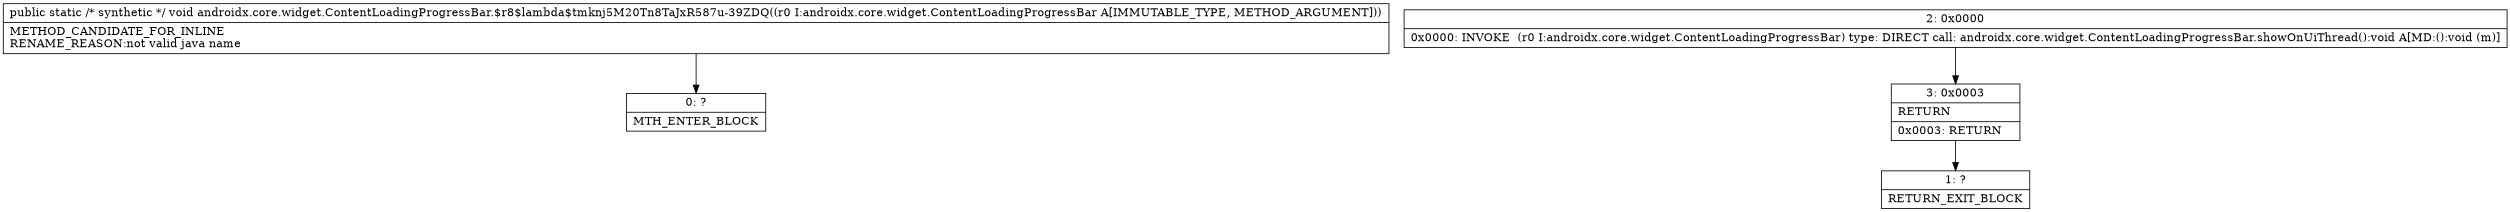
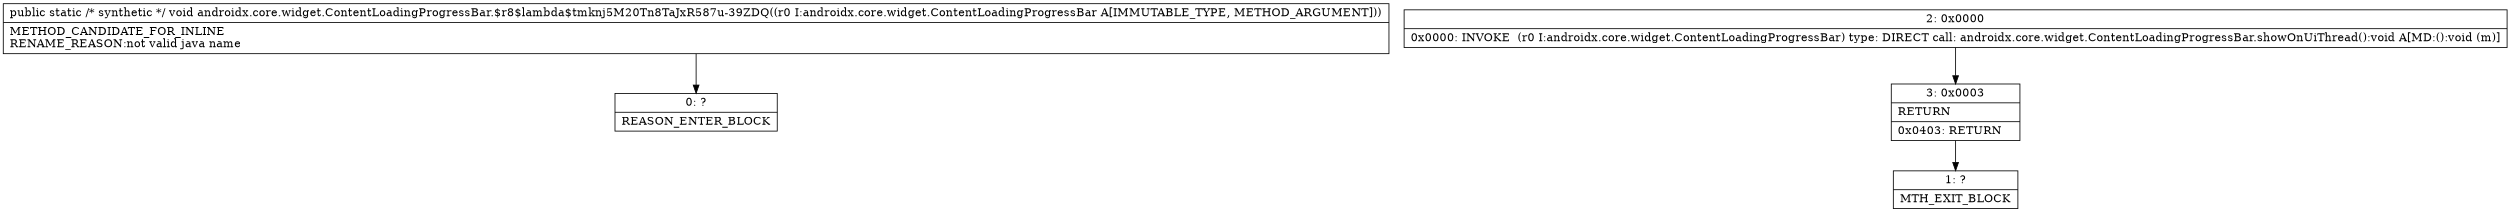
node "0: ?": text "MTH_ENTER_BLOCK" -> "REASON_ENTER_BLOCK"
node "3: 0x0003": text "0x0003: RETURN" -> "0x0403: RETURN"
node "1: ?": text "RETURN_EXIT_BLOCK" -> "MTH_EXIT_BLOCK"
